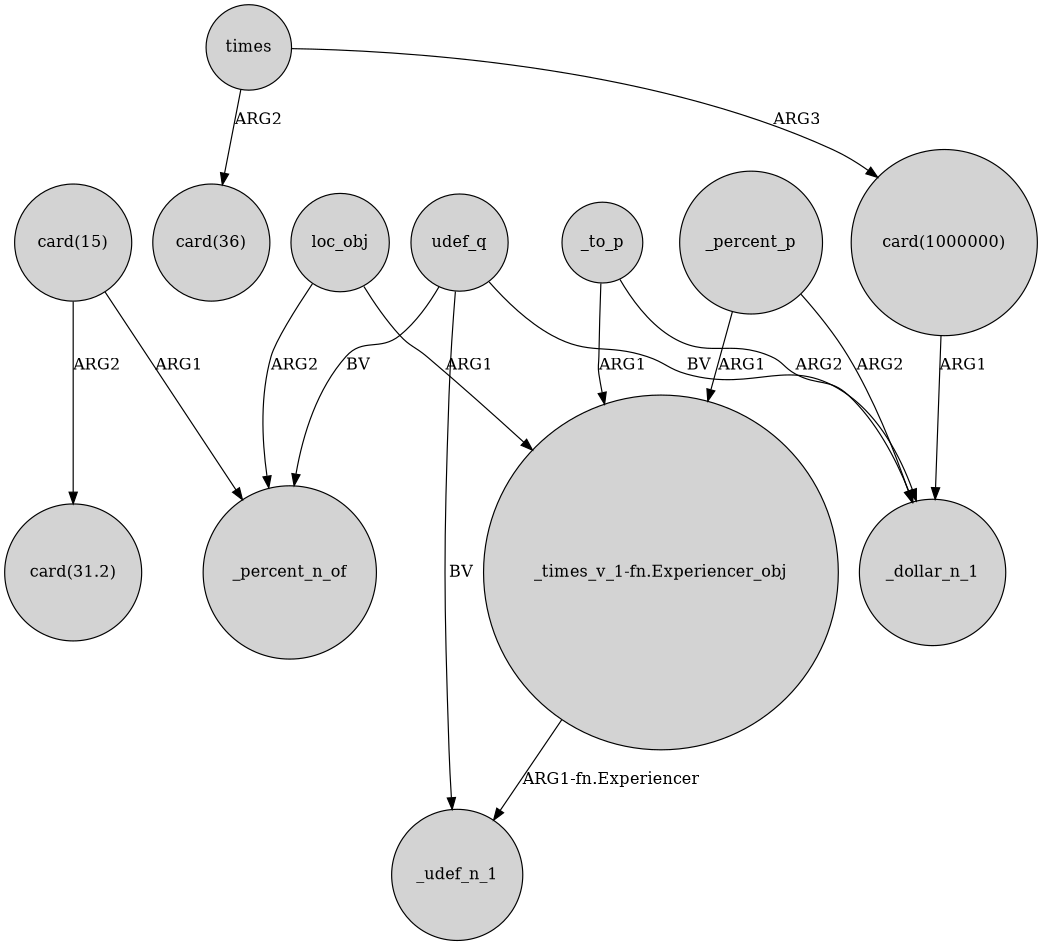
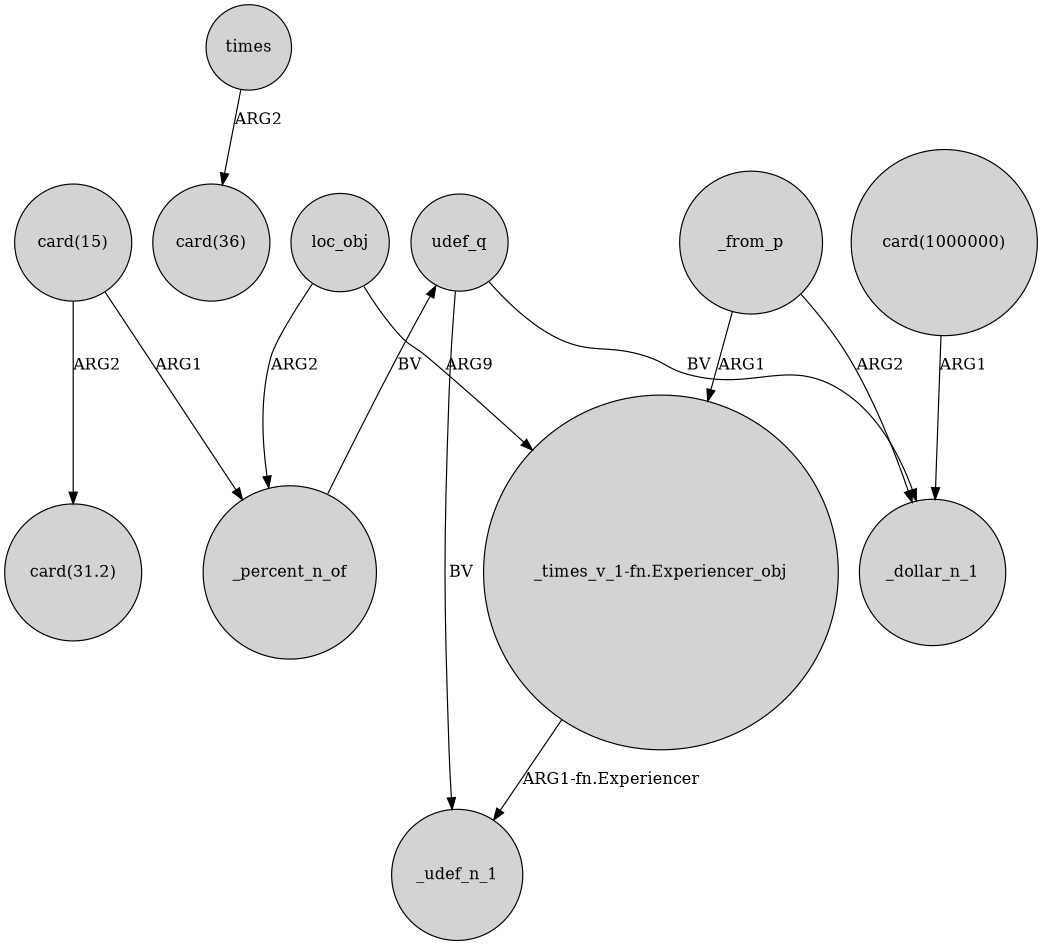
edge "times" -> "card(1000000)": removed, label "ARG3"
node "_to_p": removed
node "_percent_p": label "_percent_p" -> "_from_p"
edge "udef_q" -> "_percent_n_of": reversed
edge "loc_obj" -> "_times_v_1-fn.Experiencer_obj": label "ARG1" -> "ARG9"
